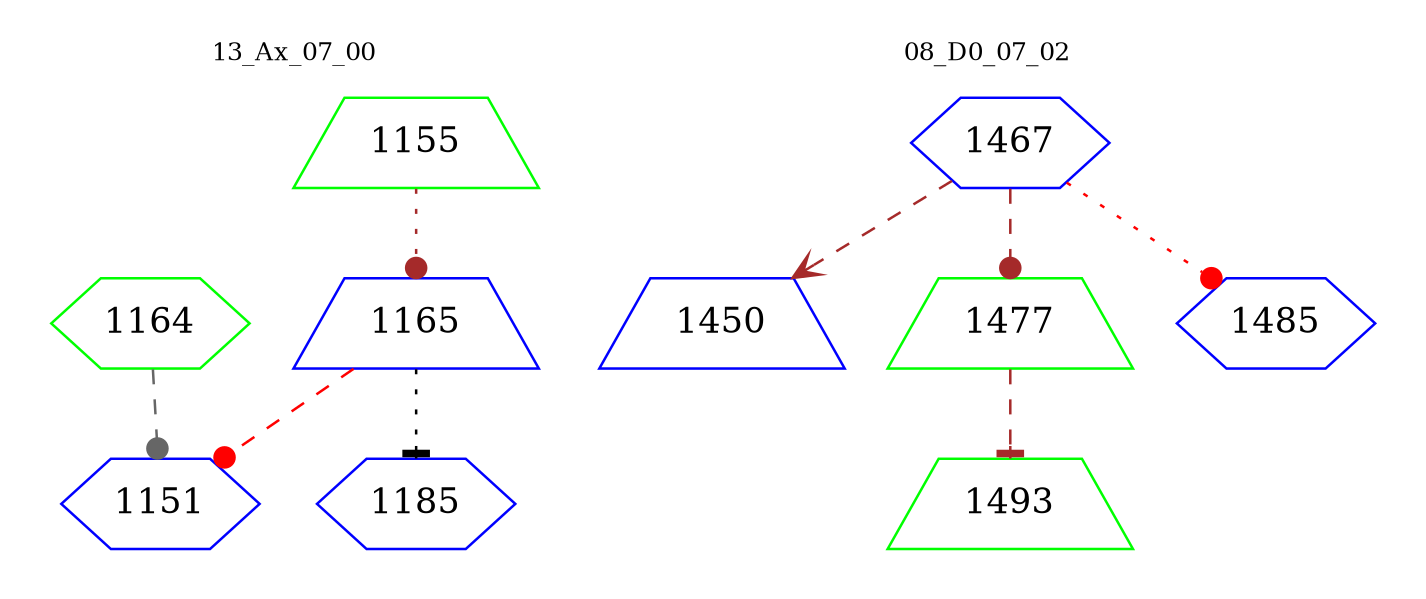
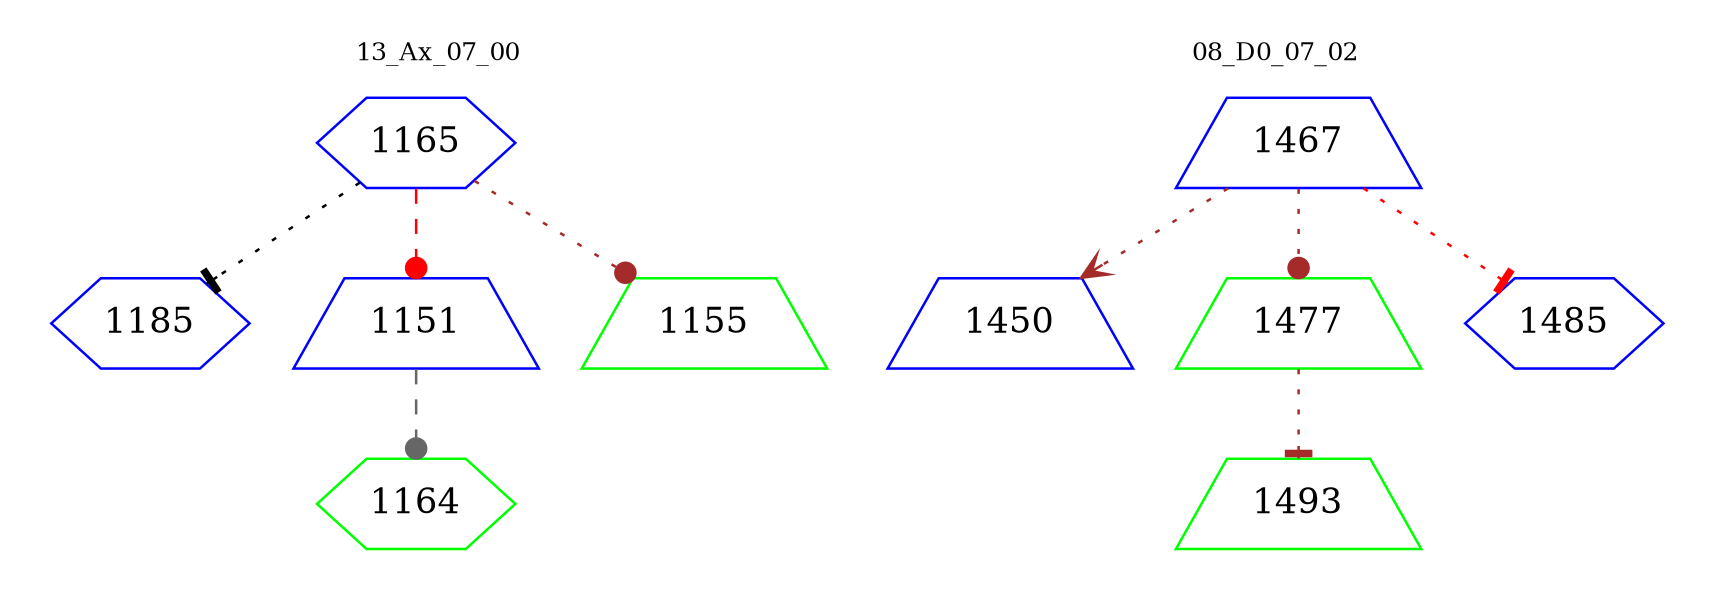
node "1467": shape hexagon -> trapezium
edge "1155" -> "1165": reversed
edge "1467" -> "1450": style dashed -> dotted
edge "1467" -> "1477": style dashed -> dotted
edge "1467" -> "1485": arrowhead dot -> tee
node "1165": shape trapezium -> hexagon
edge "1164" -> "1151": reversed
edge "1477" -> "1493": style dashed -> dotted
node "1151": shape hexagon -> trapezium
